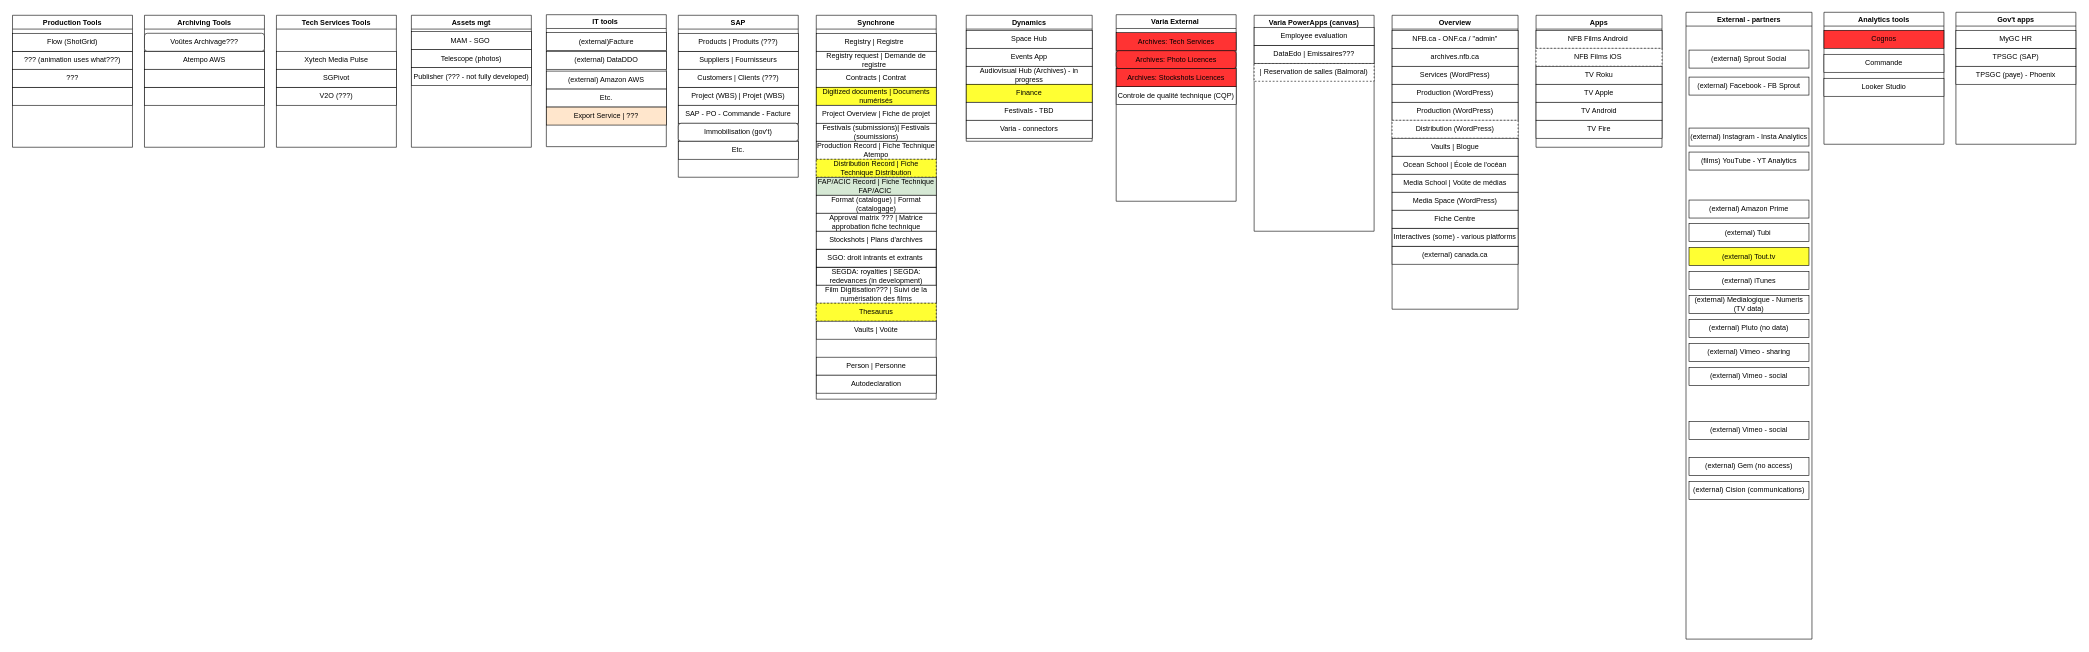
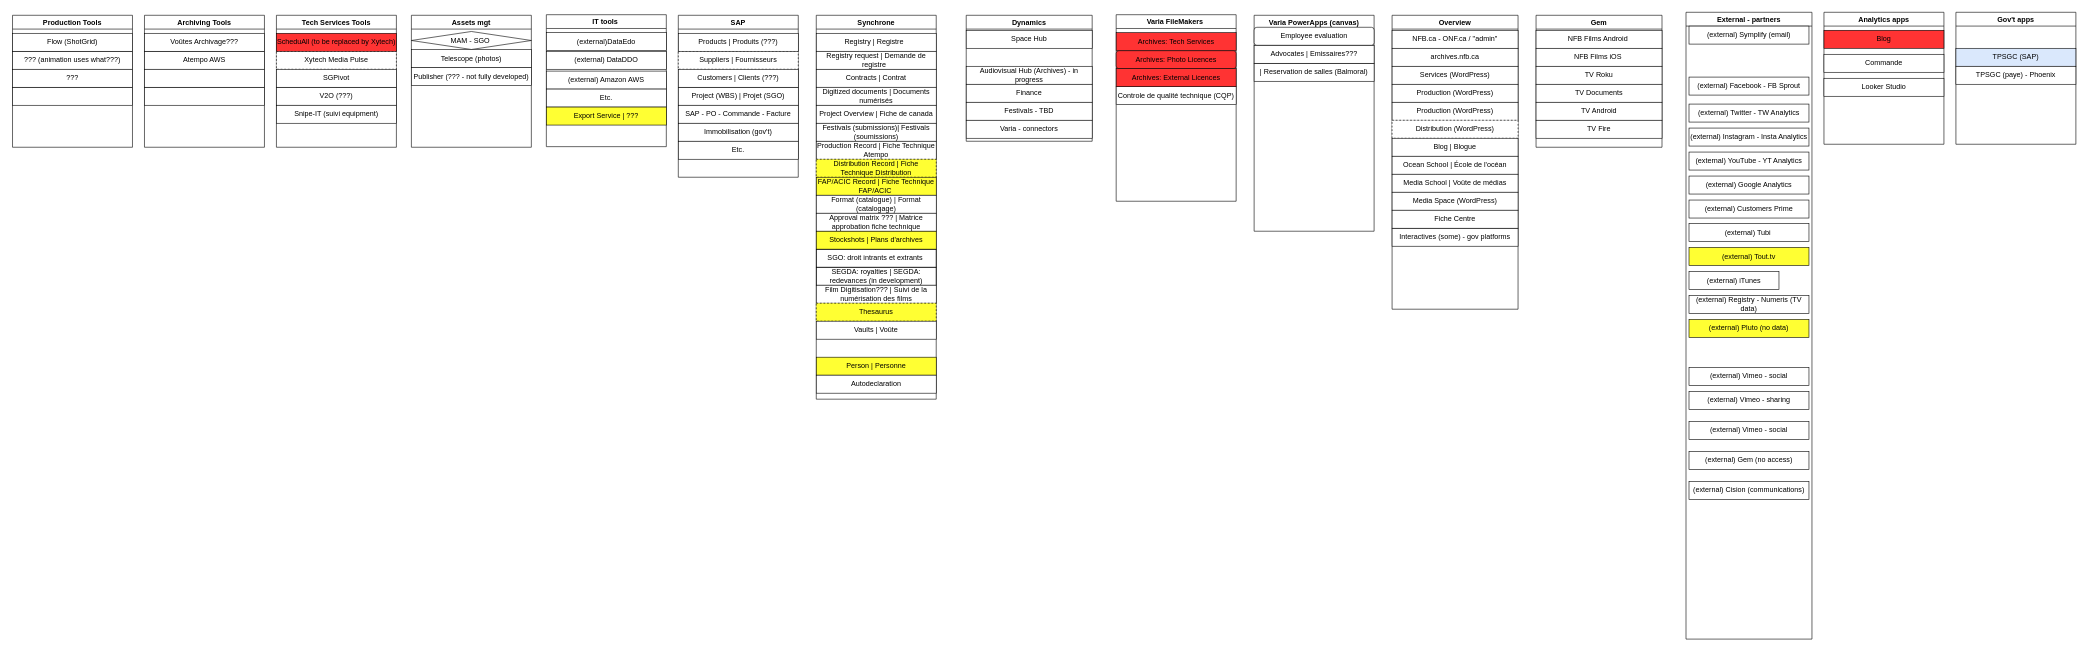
node "Analytics tools": label "Analytics tools" -> "Analytics apps"
node "Varia External": label "Varia External" -> "Varia FileMakers"
node "Apps": label "Apps" -> "Gem"
node "(external) Symplify (email)": added
node "Employee evaluation": shape rectangle -> rounded rectangle
node "Cognos": label "Cognos" -> "Blog"
node "MyGC HR": removed
node "MAM - SGO": shape rectangle -> diamond
node "Voûtes Archivage???": shape rounded rectangle -> rectangle
node "ScheduAll (to be replaced by Xytech)": added
node "(external)Facture": label "(external)Facture" -> "(external)DataEdo"
node "DataEdo | Emissaires???": label "DataEdo | Emissaires???" -> "Advocates | Emissaires???"
node "Events App": removed
node "NFB Films iOS": style dashed -> solid
node "TPSGC (SAP)": fillcolor #ffffff -> #dae8fc
node "(external) Sprout Social": removed
node "Xytech Media Pulse": style solid -> dashed
node "Suppliers | Fournisseurs": style solid -> dashed
node "| Reservation de salles (Balmoral)": style dashed -> solid
node "Archives: Stockshots Licences": label "Archives: Stockshots Licences" -> "Archives: External Licences"
node "Finance": fillcolor #ffff33 -> #ffffff
node "TV Apple": label "TV Apple" -> "TV Documents"
node "Project (WBS) | Projet (WBS)": label "Project (WBS) | Projet (WBS)" -> "Project (WBS) | Projet (SGO)"
node "Digitized documents | Documents numérisés": fillcolor #ffff33 -> #ffffff
node "(external) Twitter - TW Analytics": added
node "Snipe-IT (suivi equipment)": added
node "Project Overview | Fiche de projet": label "Project Overview | Fiche de projet" -> "Project Overview | Fiche de canada"
node "Export Service | ???": fillcolor #ffe6cc -> #ffff33
node "Immobilisation (gov't)": shape rounded rectangle -> rectangle
node "Vaults | Blogue": label "Vaults | Blogue" -> "Blog | Blogue"
node "(films) YouTube - YT Analytics": label "(films) YouTube - YT Analytics" -> "(external) YouTube - YT Analytics"
node "(external) Google Analytics": added
node "FAP/ACIC Record | Fiche Technique FAP/ACIC": fillcolor #d5e8d4 -> #ffff33
node "(external) Amazon Prime": label "(external) Amazon Prime" -> "(external) Customers Prime"
node "Interactives (some) - various platforms": label "Interactives (some) - various platforms" -> "Interactives (some) - gov platforms"
node "Stockshots | Plans d'archives": fillcolor #ffffff -> #ffff33
node "(external) canada.ca": removed
node "(external) iTunes": size 120x18 -> 90x18
node "(external) Medialogique - Numeris (TV data)": label "(external) Medialogique - Numeris (TV data)" -> "(external) Registry - Numeris (TV data)"
node "(external) Pluto (no data)": fillcolor #ffffff -> #ffff33
node "(external) Vimeo - sharing": moved (1749, 353) -> (1749, 401)
node "Person | Personne": fillcolor #ffffff -> #ffff33
node "(external) Gem (no access)": moved (1749, 467) -> (1749, 461)
